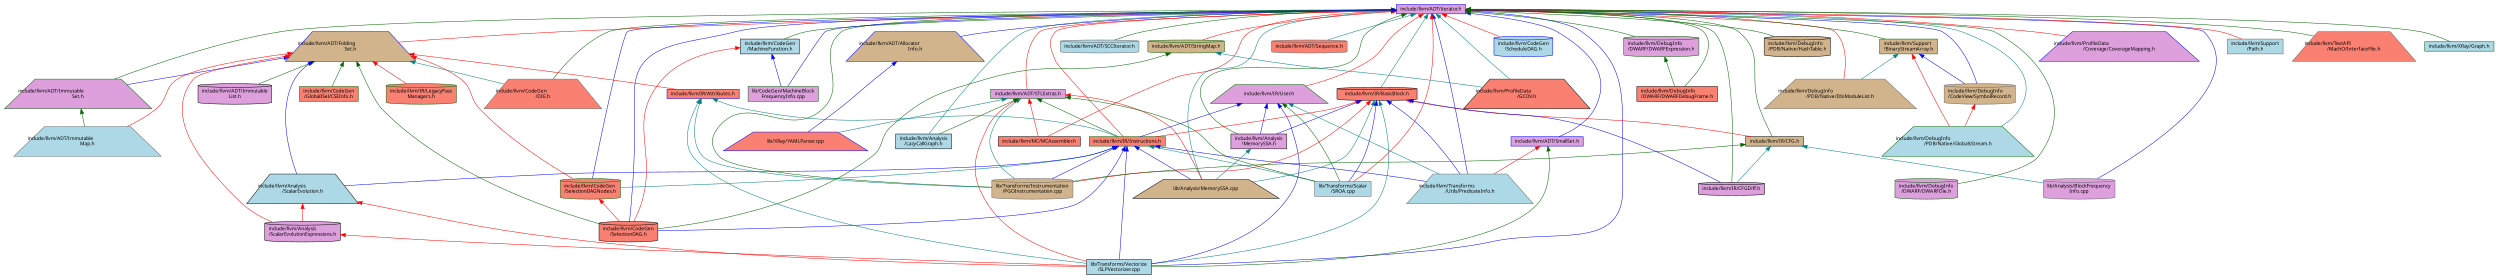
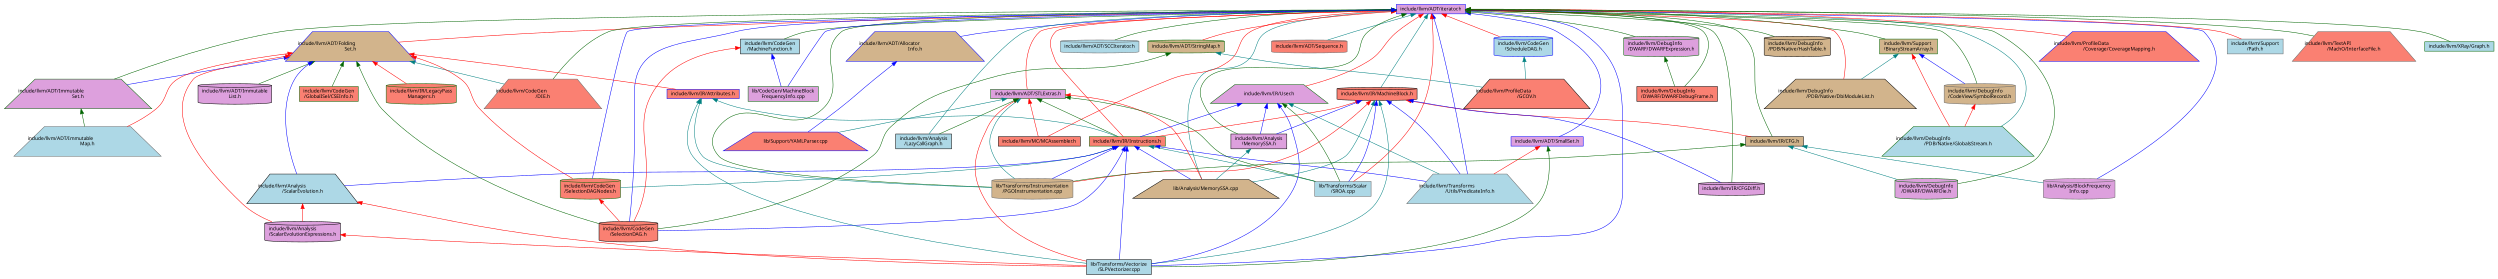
edge "include/llvm/DebugInfo /CodeView/SymbolRecord.h" -> "include/llvm/ADT/iterator.h": color blue -> darkgreen
node "include/llvm/ProfileData /Coverage/CoverageMapping.h": fillcolor plum -> salmon
edge "include/llvm/ProfileData /GCOV.h" -> "include/llvm/ADT/iterator.h": now "include/llvm/ProfileData /GCOV.h" -> "include/llvm/CodeGen /ScheduleDAG.h"
node "include/llvm/IR/BasicBlock.h": label "include/llvm/IR/BasicBlock.h" -> "include/llvm/IR/MachineBlock.h"
node "include/llvm/DebugInfo /PDB/Native/DbiModuleList.h": color gray40 -> black
node "lib/XRay/YAMLParser.cpp": label "lib/XRay/YAMLParser.cpp" -> "lib/Support/YAMLParser.cpp"
edge "include/llvm/IR/CFGDiff.h" -> "include/llvm/IR/CFG.h": now "include/llvm/DebugInfo /DWARF/DWARFDie.h" -> "include/llvm/IR/CFG.h"
